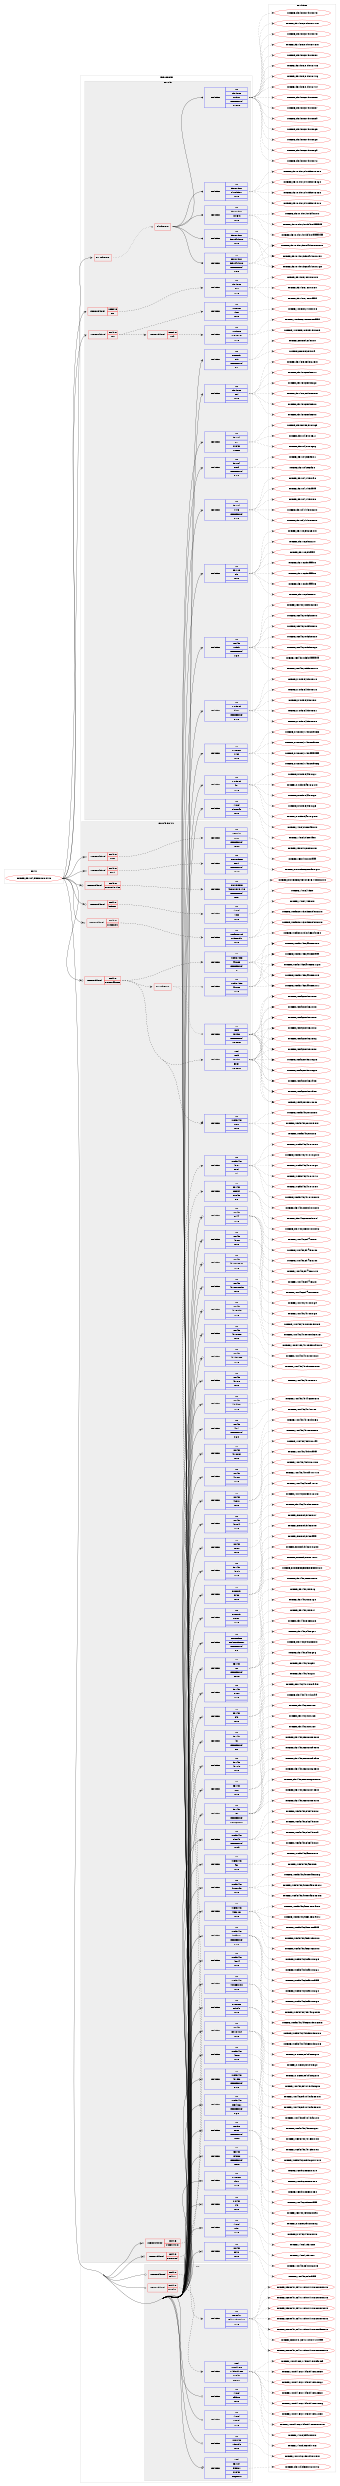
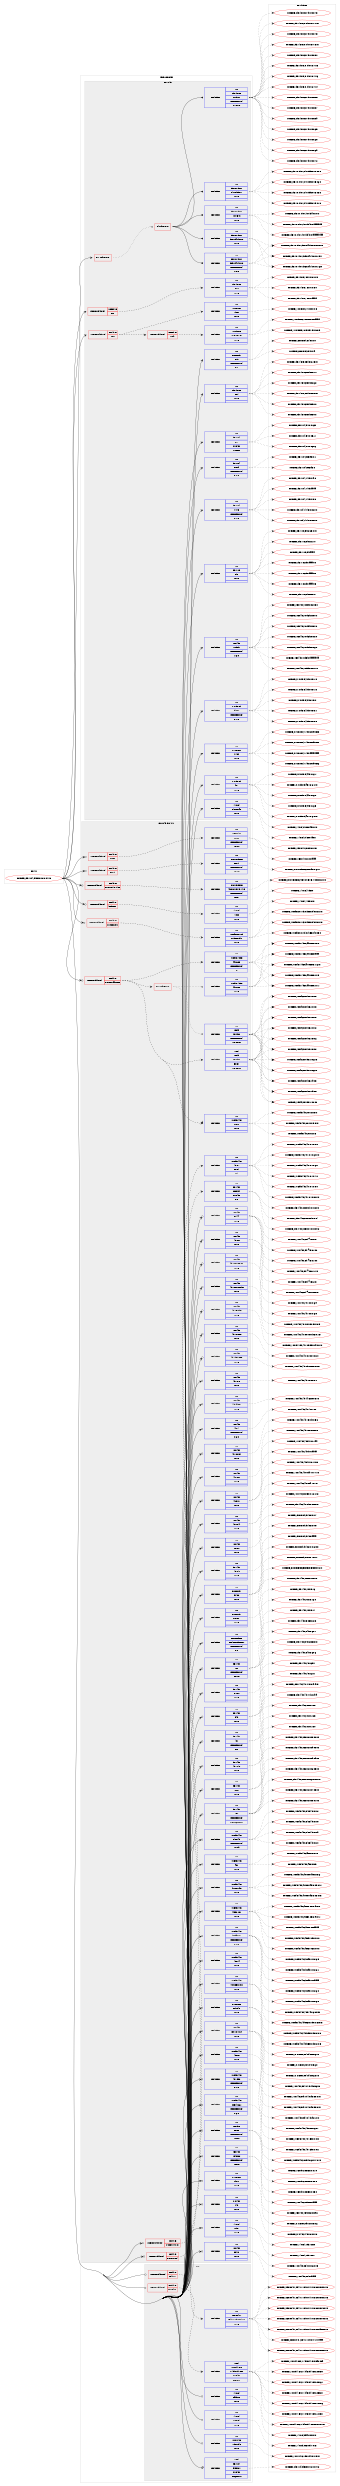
node "portage://dev-samba/gn-0.1463": label "portage://dev-samba/gn-0.1463" -> "portage://dev-util/gn-0.1463"
